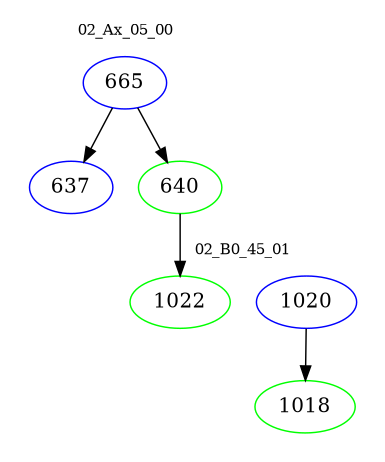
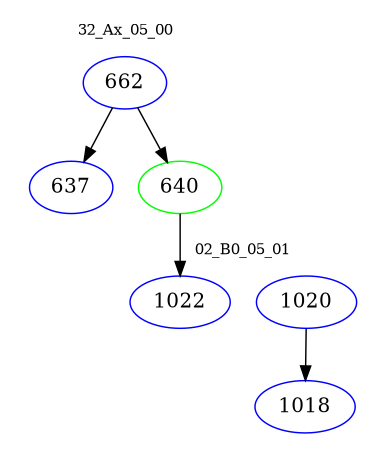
cluster "02_Ax_05_00": label "02_Ax_05_00" -> "32_Ax_05_00"
node "665": label "665" -> "662"
cluster "02_B0_45_01": label "02_B0_45_01" -> "02_B0_05_01"
node "1022": color green -> blue
node "1018": color green -> blue
